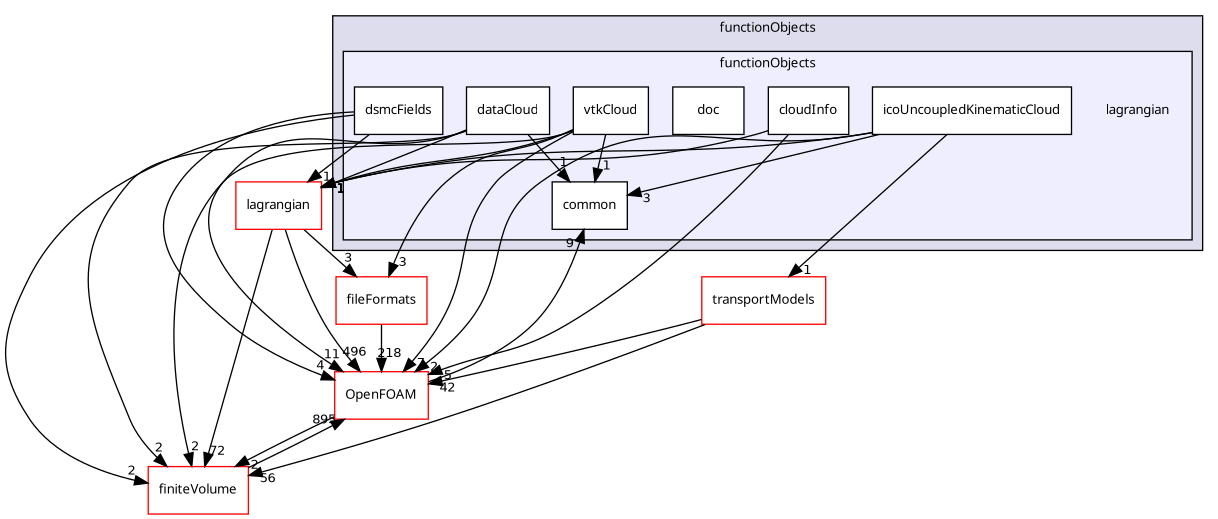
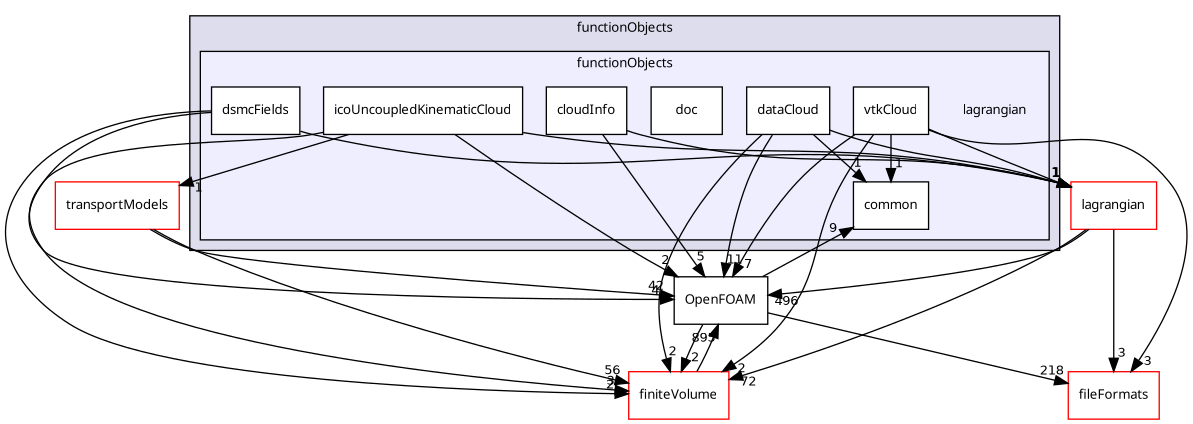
edge "icoUncoupledKinematicCloud" -> "common": now "icoUncoupledKinematicCloud" -> "finiteVolume"
edge "fileFormats" -> "OpenFOAM": reversed
node "OpenFOAM": color red -> black
